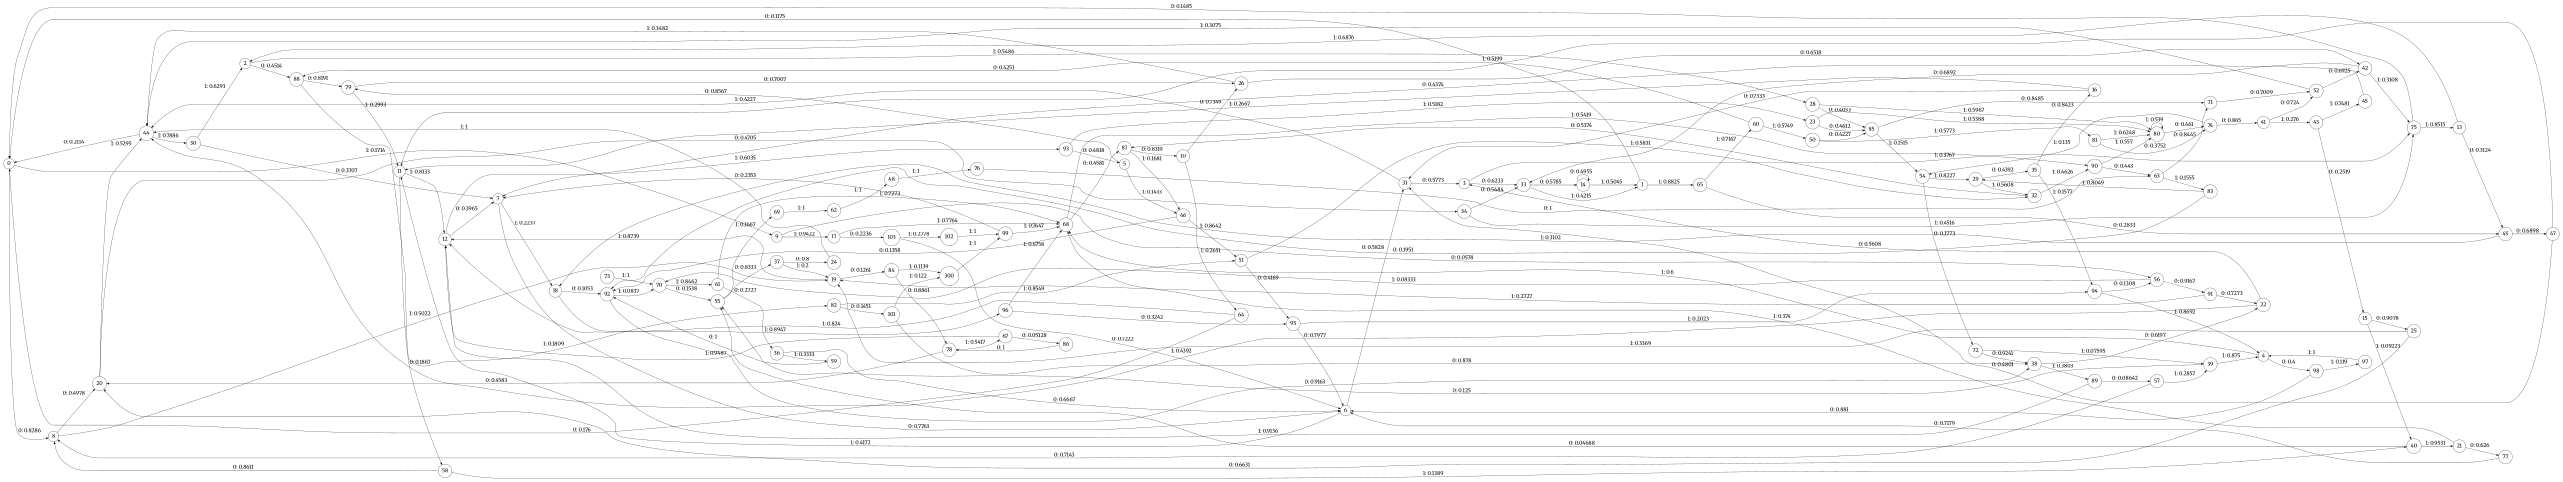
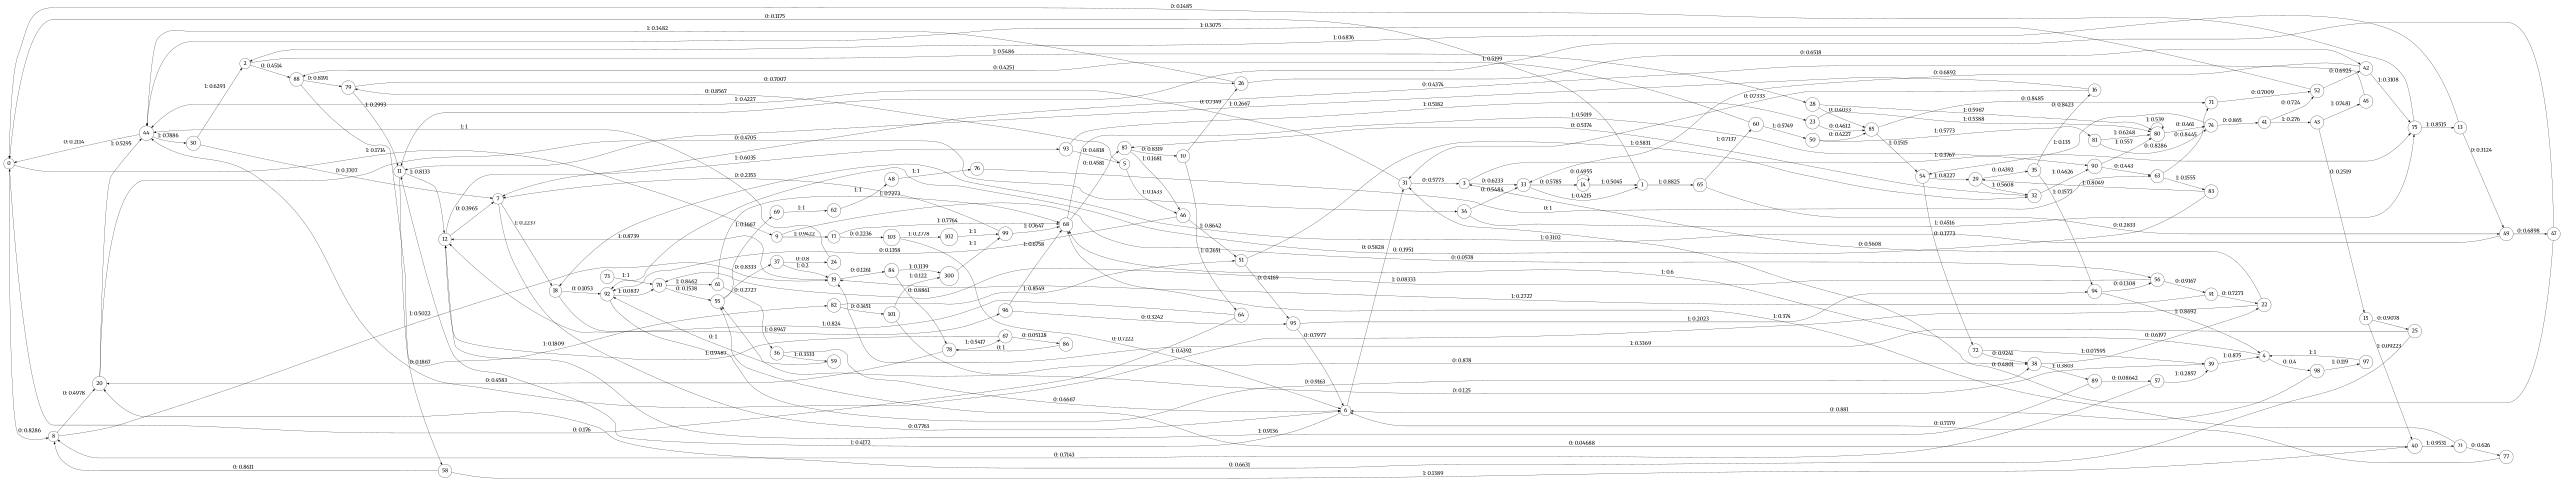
edge "68" -> "90": label "1: 0.5419   " -> "1: 0.5019   "
edge "65" -> "60": label "1: 0.7167   " -> "1: 0.7137   "
edge "81" -> "74": label "0: 0.3752   " -> "0: 0.8286   "
